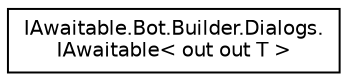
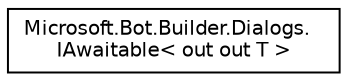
node "IAwaitable.Bot.Builder.Dialogs. IAwaitable< out out T >": label "IAwaitable.Bot.Builder.Dialogs. IAwaitable< out out T >" -> "Microsoft.Bot.Builder.Dialogs. IAwaitable< out out T >"
